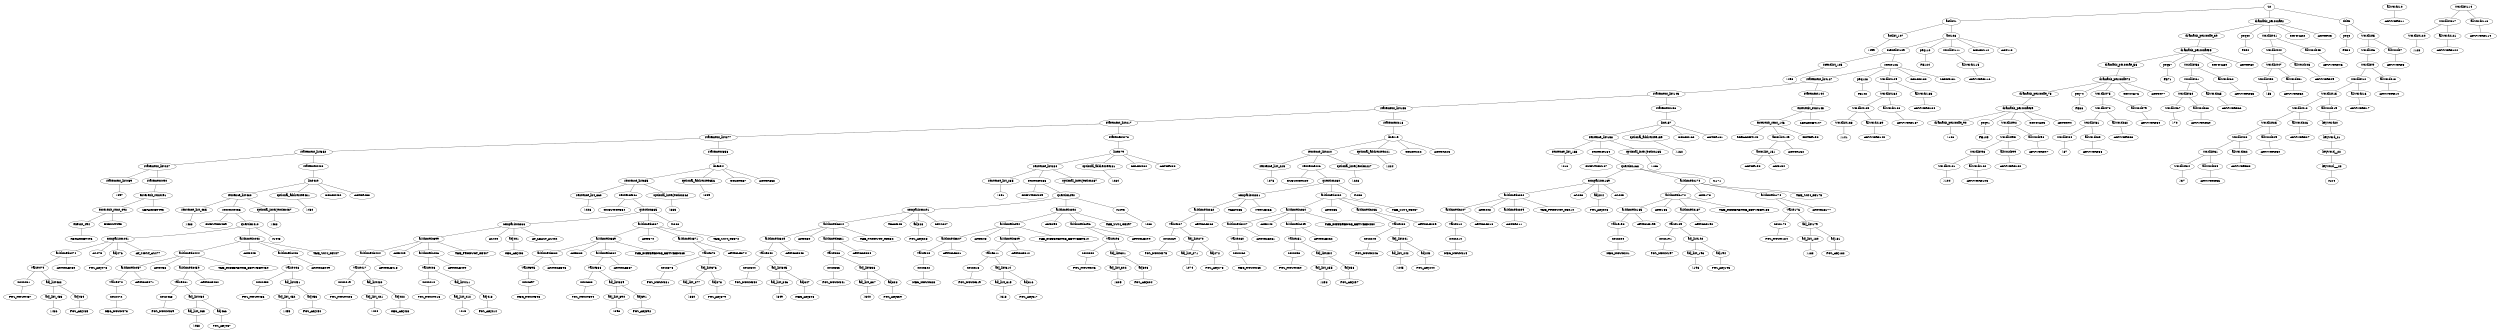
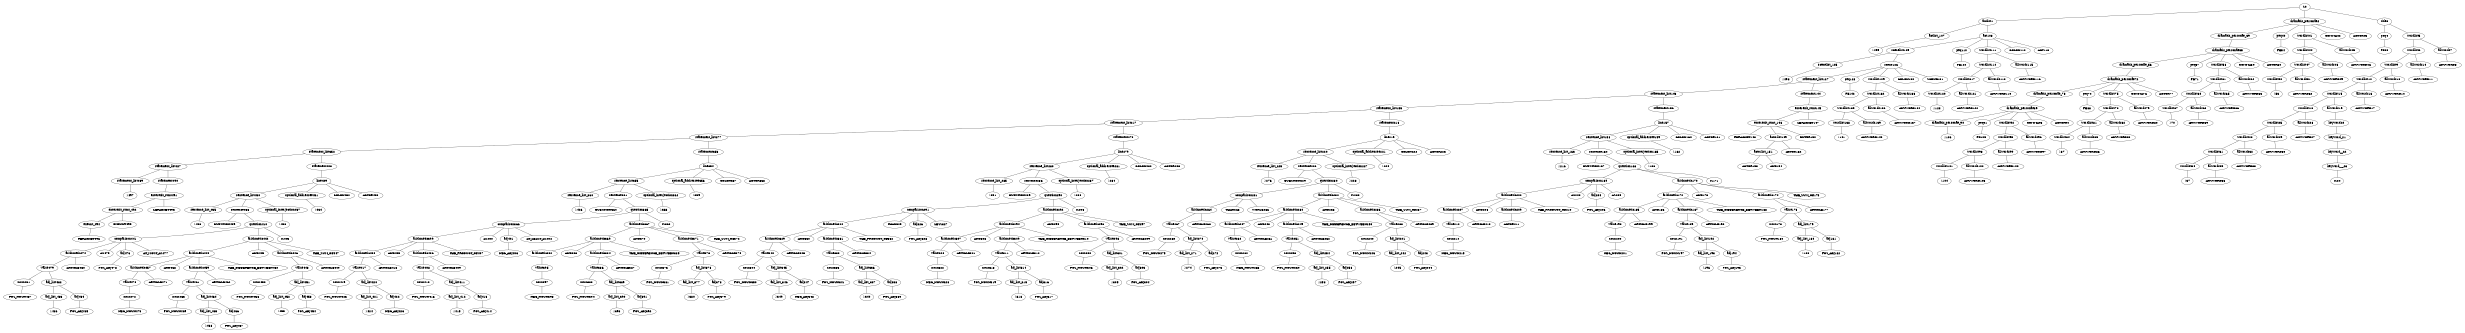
edge "wordlist111" -- "wordlist114": added
edge "wordlist6" -- "allwords10": added
edge "IS293" -- "λ288": now "optional_interjection287" -- "λ288"
node "ARTICLE396": removed
